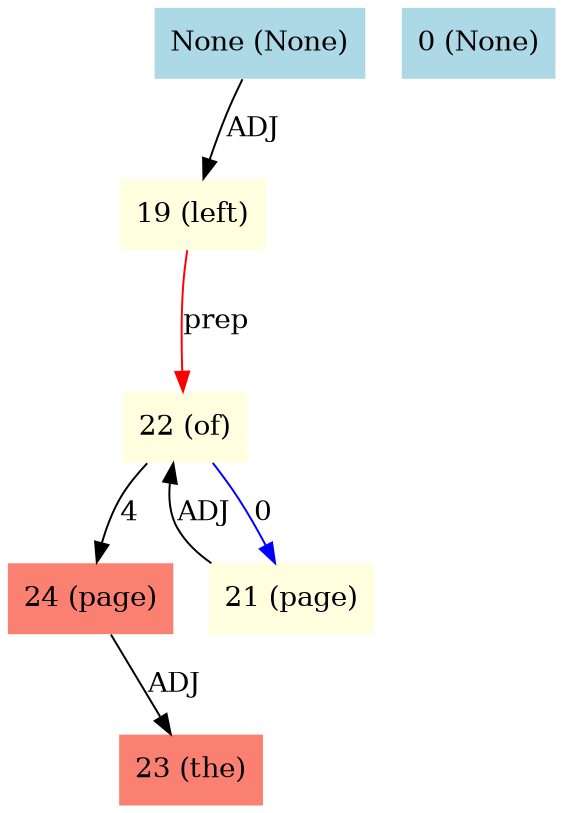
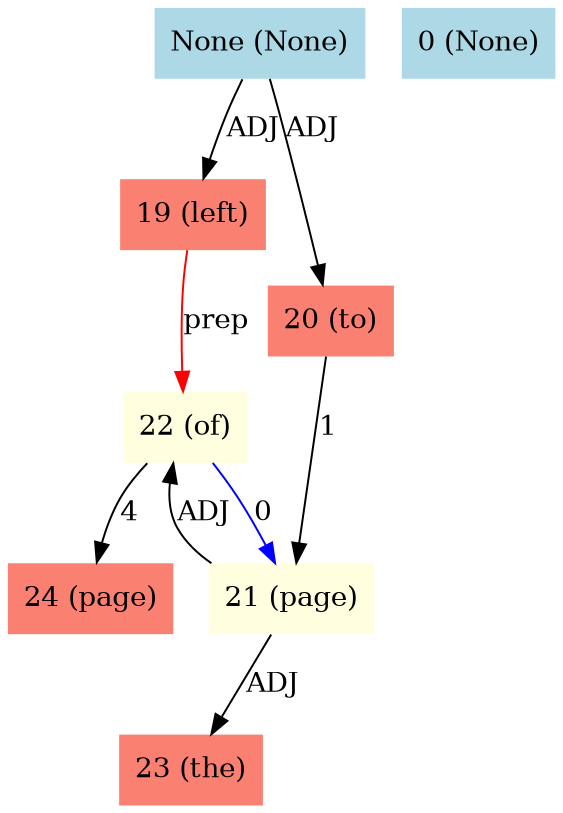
node "19 (left)": fillcolor lightyellow -> salmon
node "20 (to)": added
edge "24 (page)" -> "23 (the)": now "21 (page)" -> "23 (the)"
